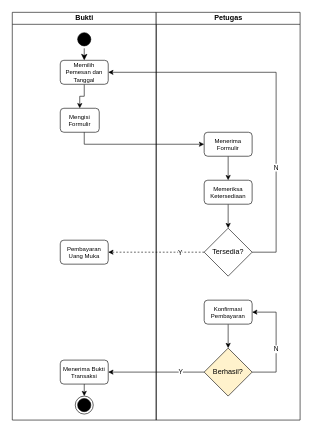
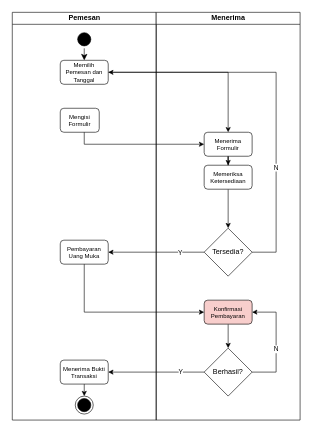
node "Bukti": label "Bukti" -> "Pemesan"
node "Petugas": label "Petugas" -> "Menerima"
edge "Memilih Pemesan dan Tanggal" -> "Mengisi Formulir": now "Memilih Pemesan dan Tanggal" -> "Menerima Formulir"
node "Memeriksa Ketersediaan": moved (228, 192) -> (228, 177)
edge "Tersedia?" -> "Pembayaran Uang Muka": style dashed -> solid
edge "Pembayaran Uang Muka" -> "Konfirmasi Pembayaran": added
node "Konfirmasi Pembayaran": fillcolor #ffffff -> #f8cecc
node "Berhasil?": fillcolor #fff2cc -> #ffffff
